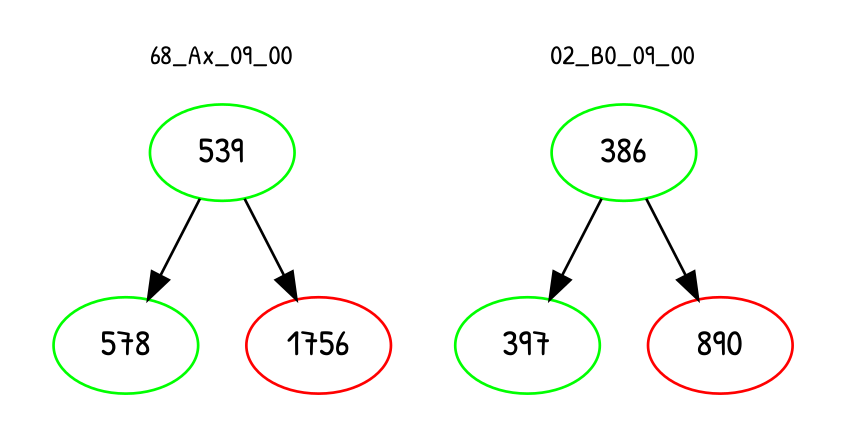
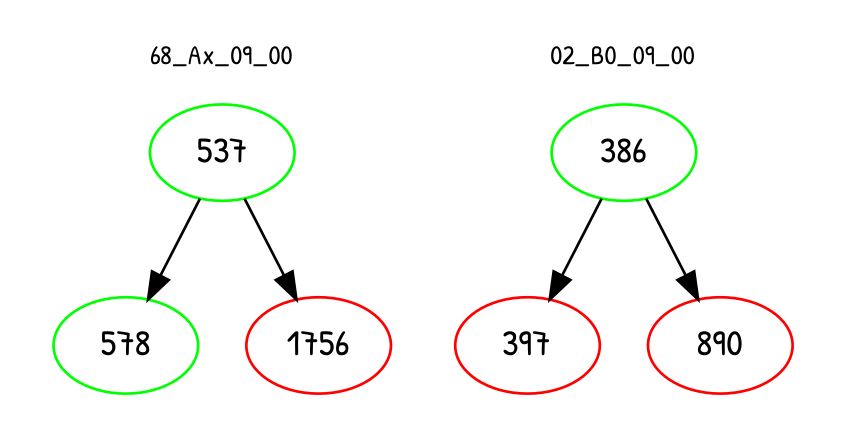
node "539": label "539" -> "537"
node "397": color green -> red
